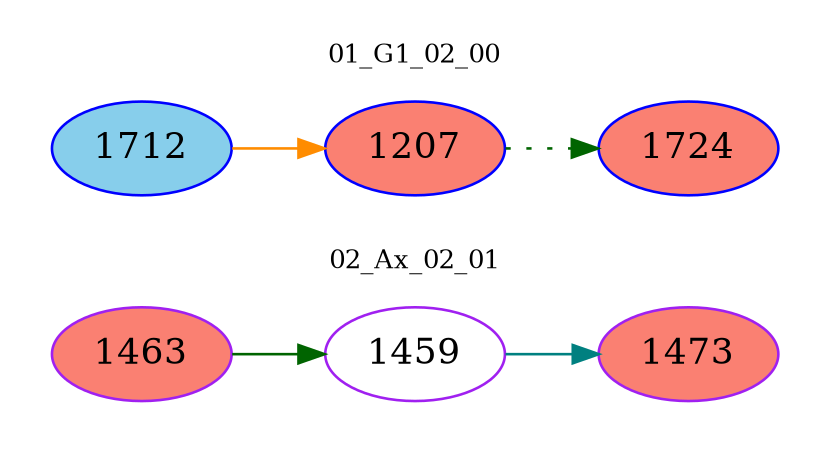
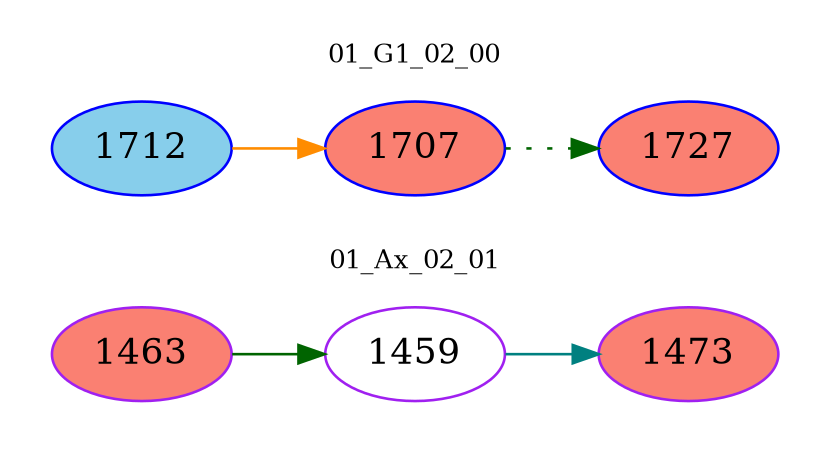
node "1207": label "1207" -> "1707"
node "1724": label "1724" -> "1727"
cluster "02_Ax_02_01": label "02_Ax_02_01" -> "01_Ax_02_01"
